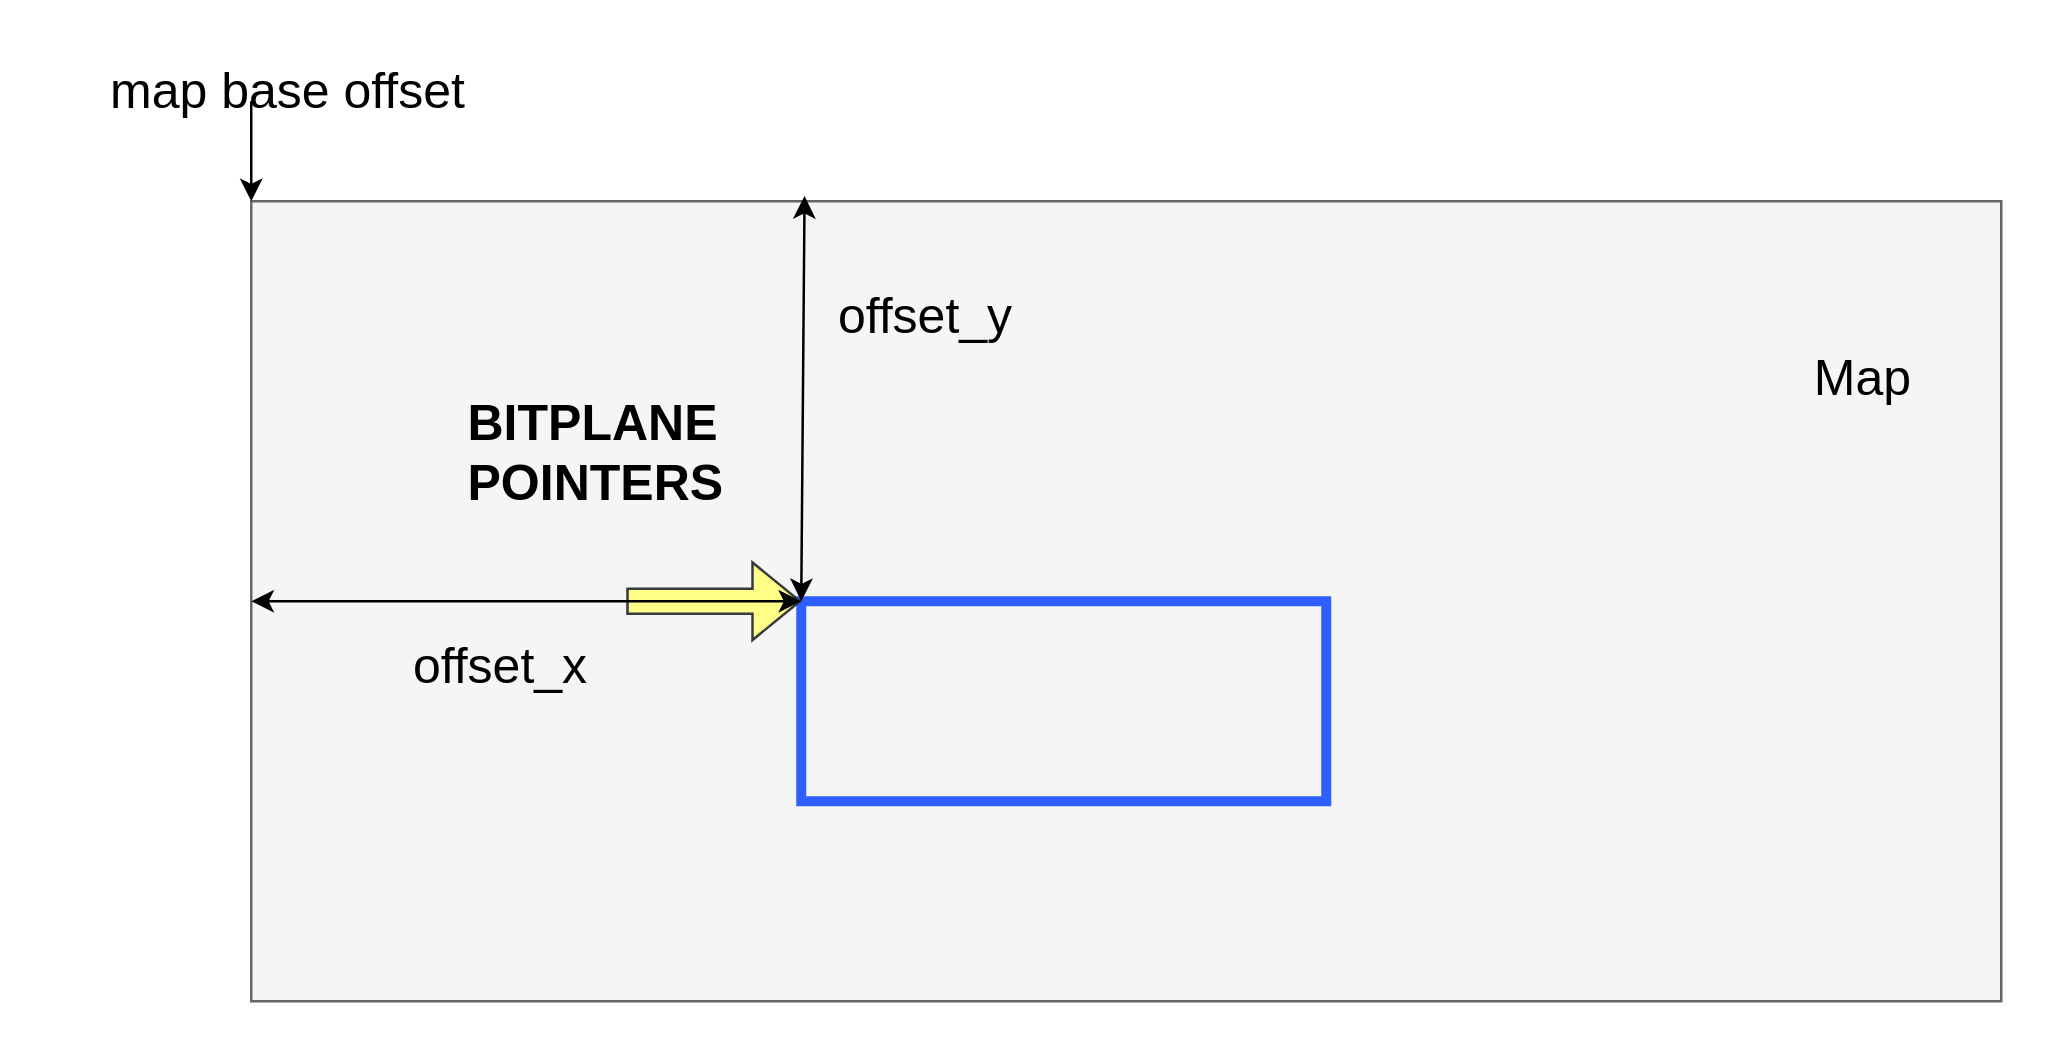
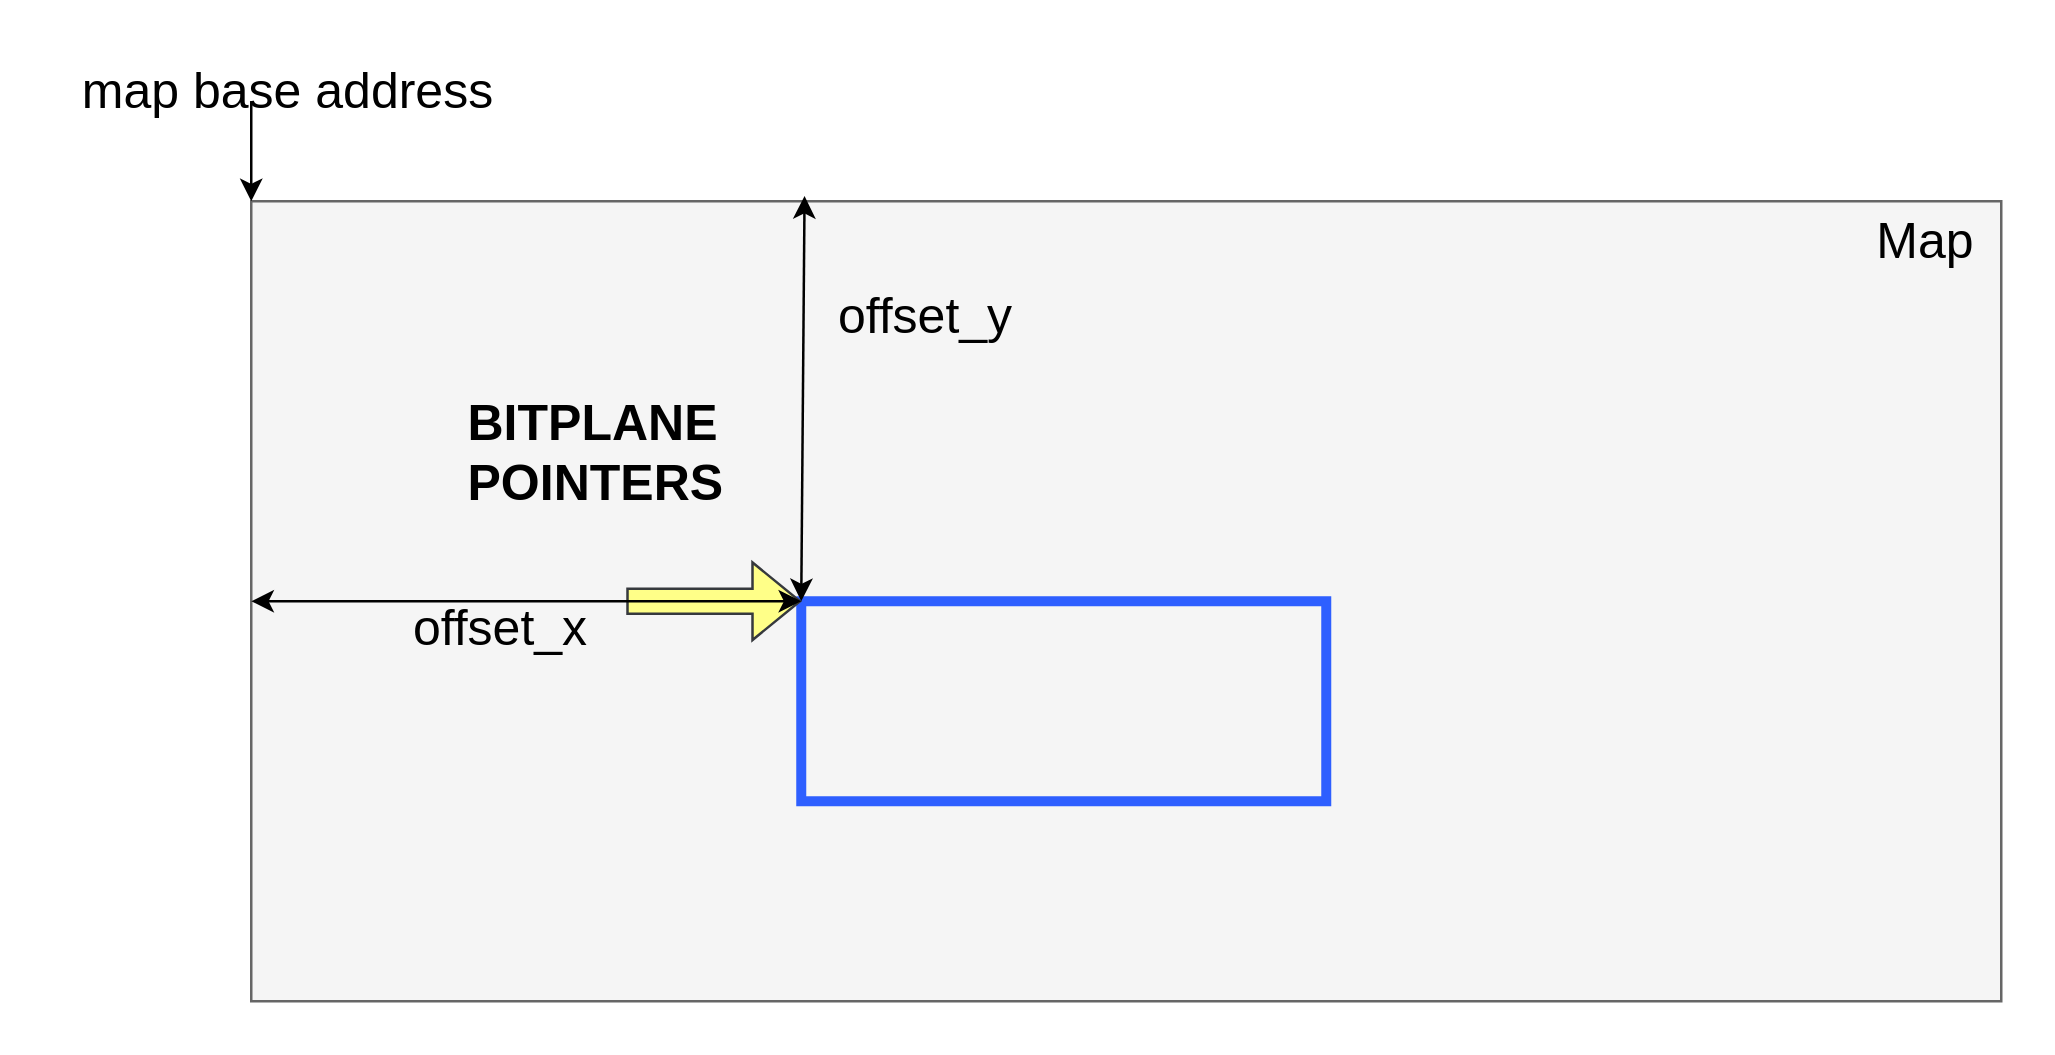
node "map base offset": label "map base offset" -> "map base address"
node "Map": moved (1864, 376) -> (1926, 239)
node "offset_x": moved (501, 664) -> (501, 626)
